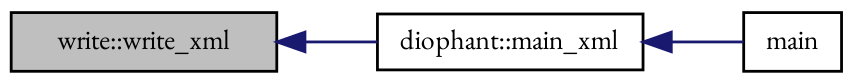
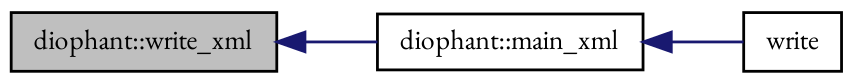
node "write::write_xml": label "write::write_xml" -> "diophant::write_xml"
node "main": label "main" -> "write"
